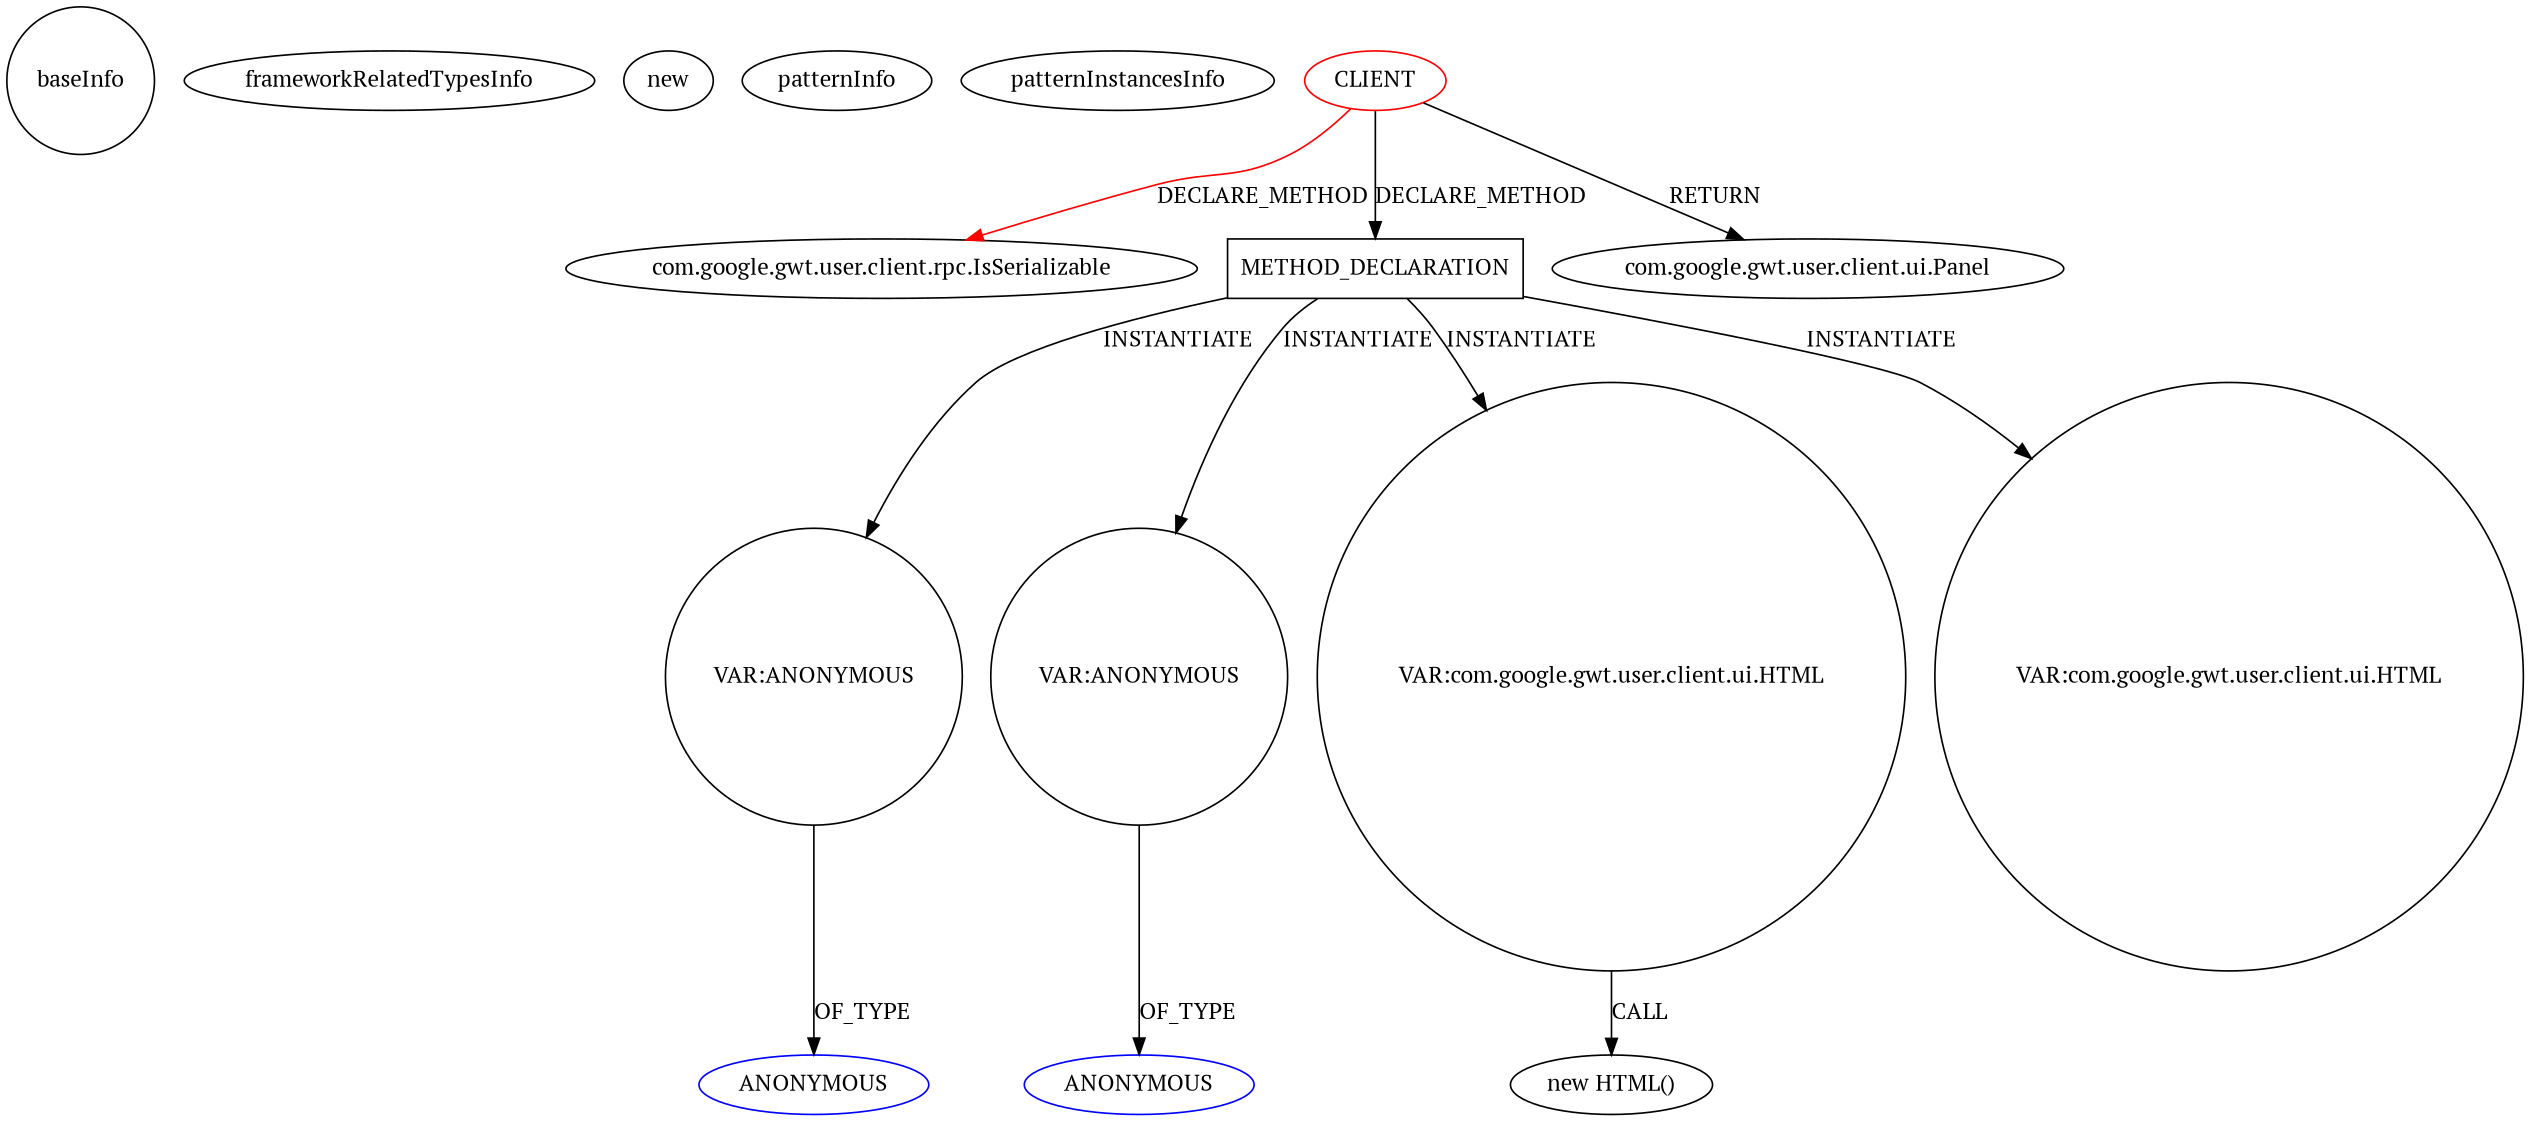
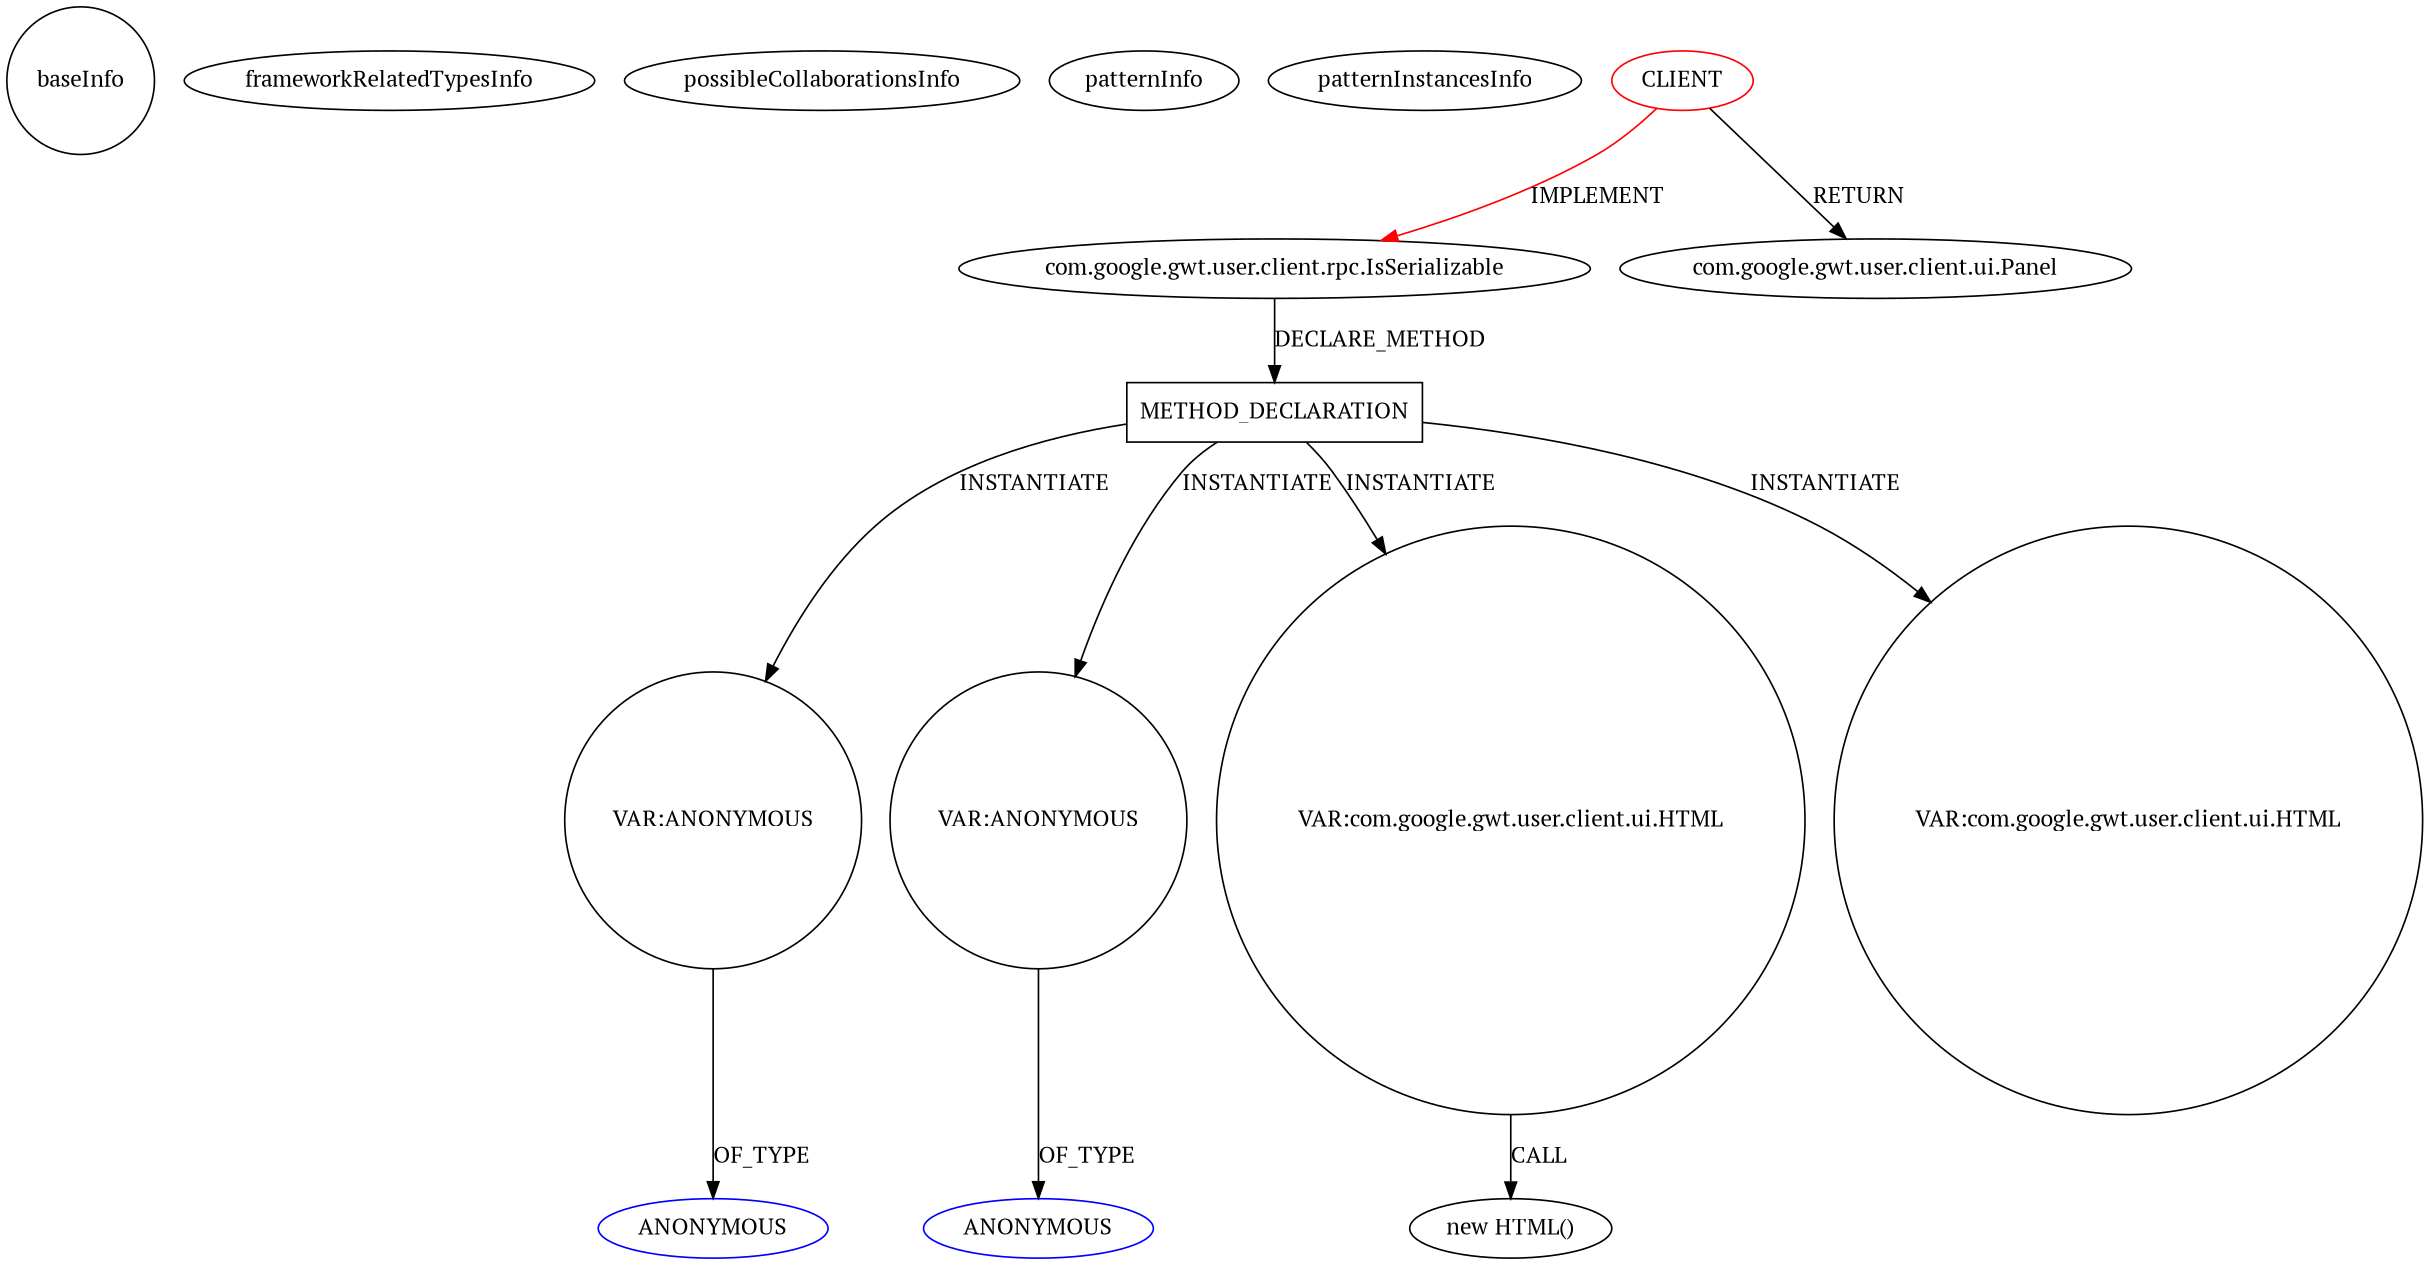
node "new": label "new" -> "possibleCollaborationsInfo"
edge "CLIENT" -> "METHOD_DECLARATION": now "com.google.gwt.user.client.rpc.IsSerializable" -> "METHOD_DECLARATION"
edge "CLIENT" -> "com.google.gwt.user.client.rpc.IsSerializable": label "DECLARE_METHOD" -> "IMPLEMENT"
